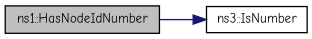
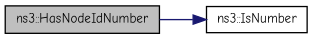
node "ns1::HasNodeIdNumber": label "ns1::HasNodeIdNumber" -> "ns3::HasNodeIdNumber"
